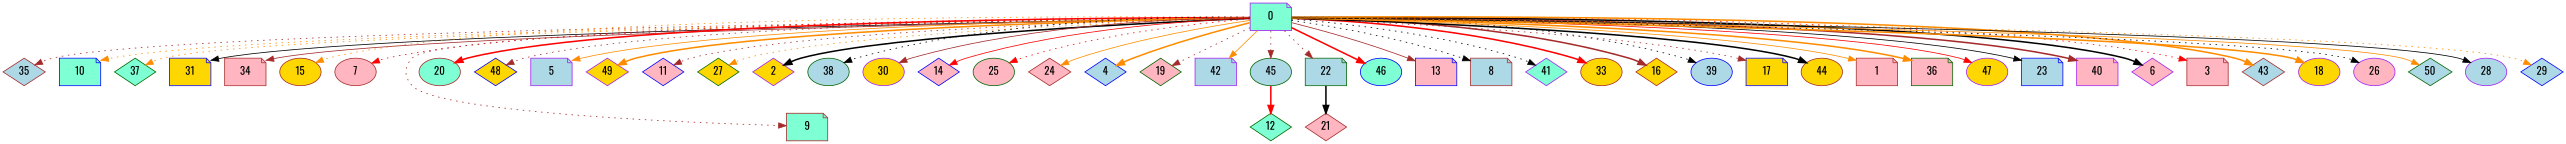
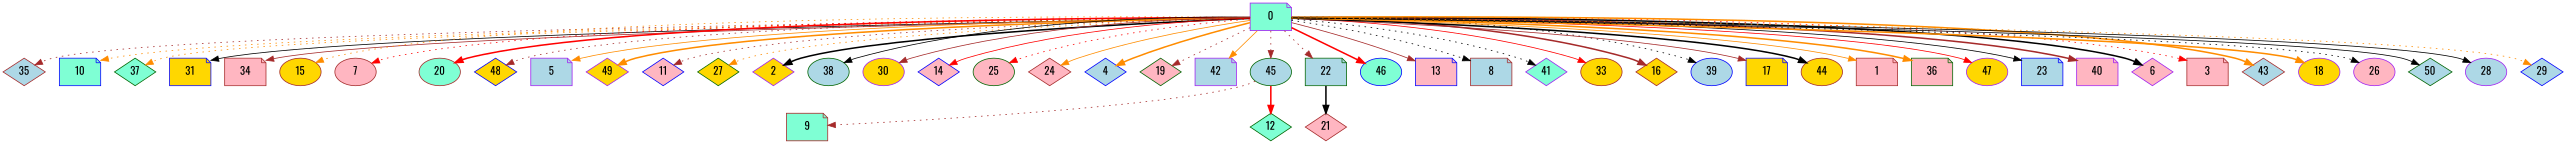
edge "0" -> "38": style dotted -> solid
edge "0" -> "50": color darkorange -> black
edge "0" -> "33": style bold -> solid
edge "0" -> "17": style dotted -> solid
edge "0" -> "9": now "45" -> "9"
